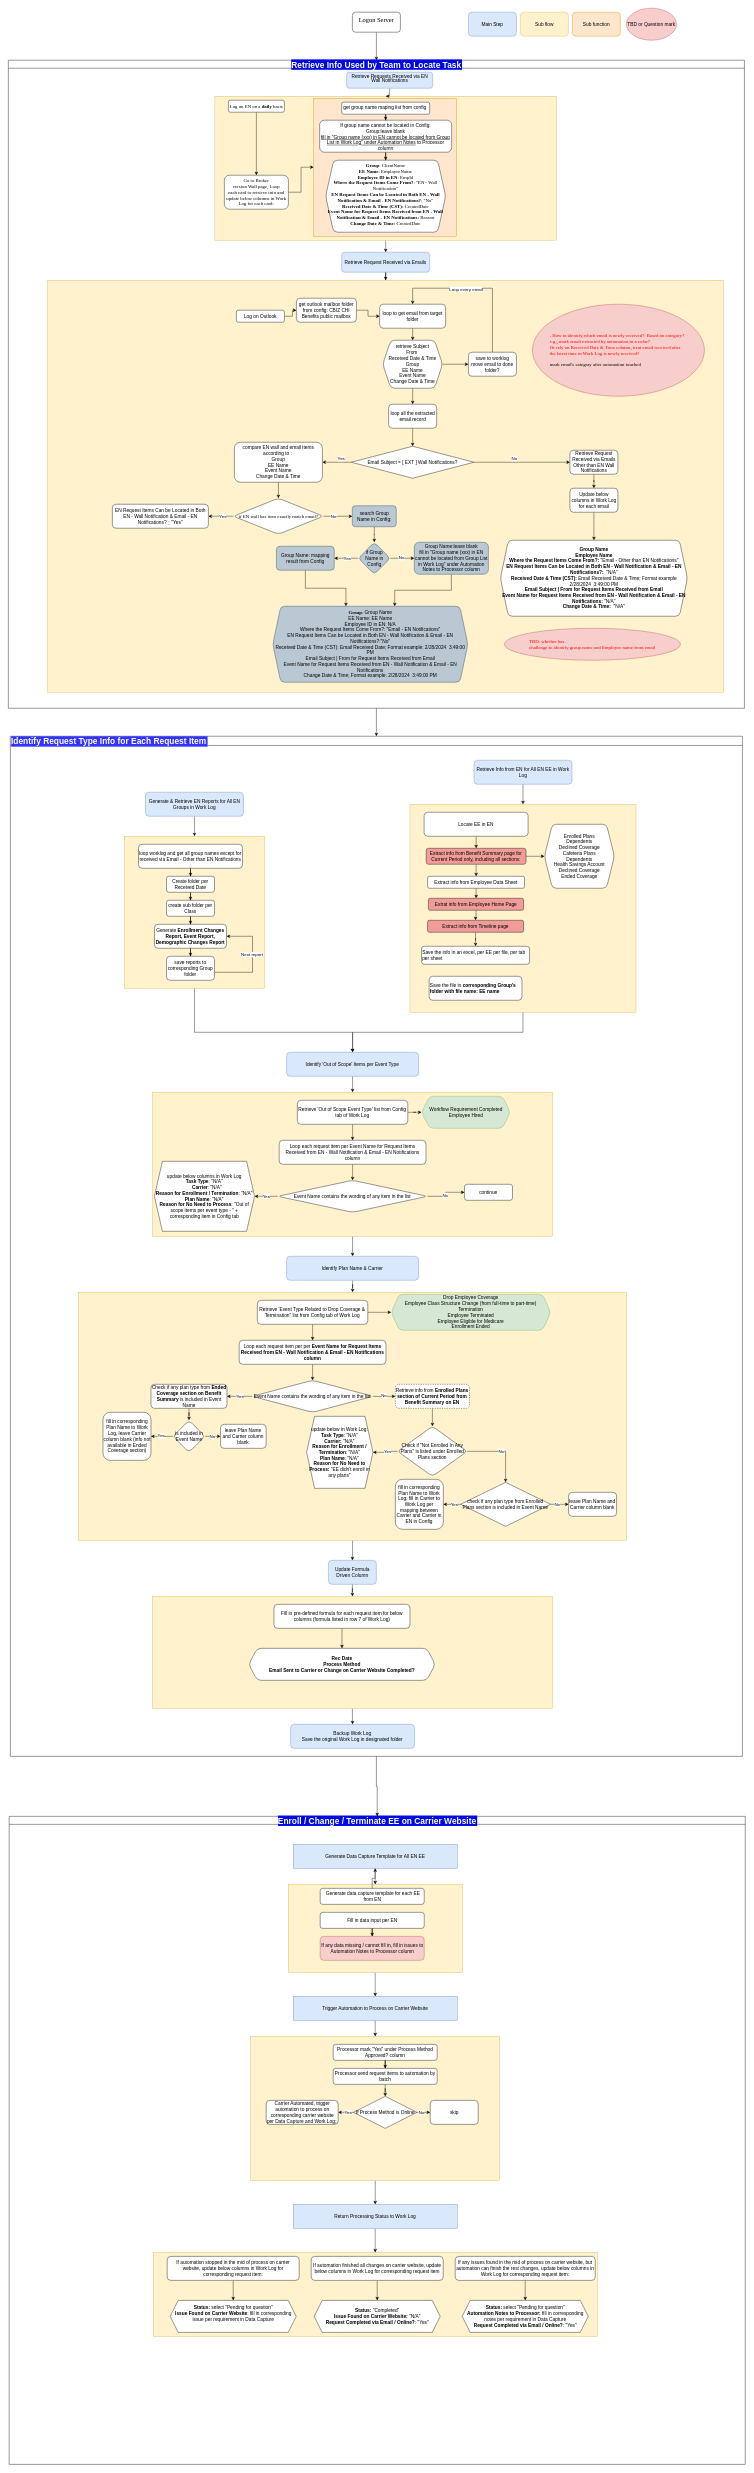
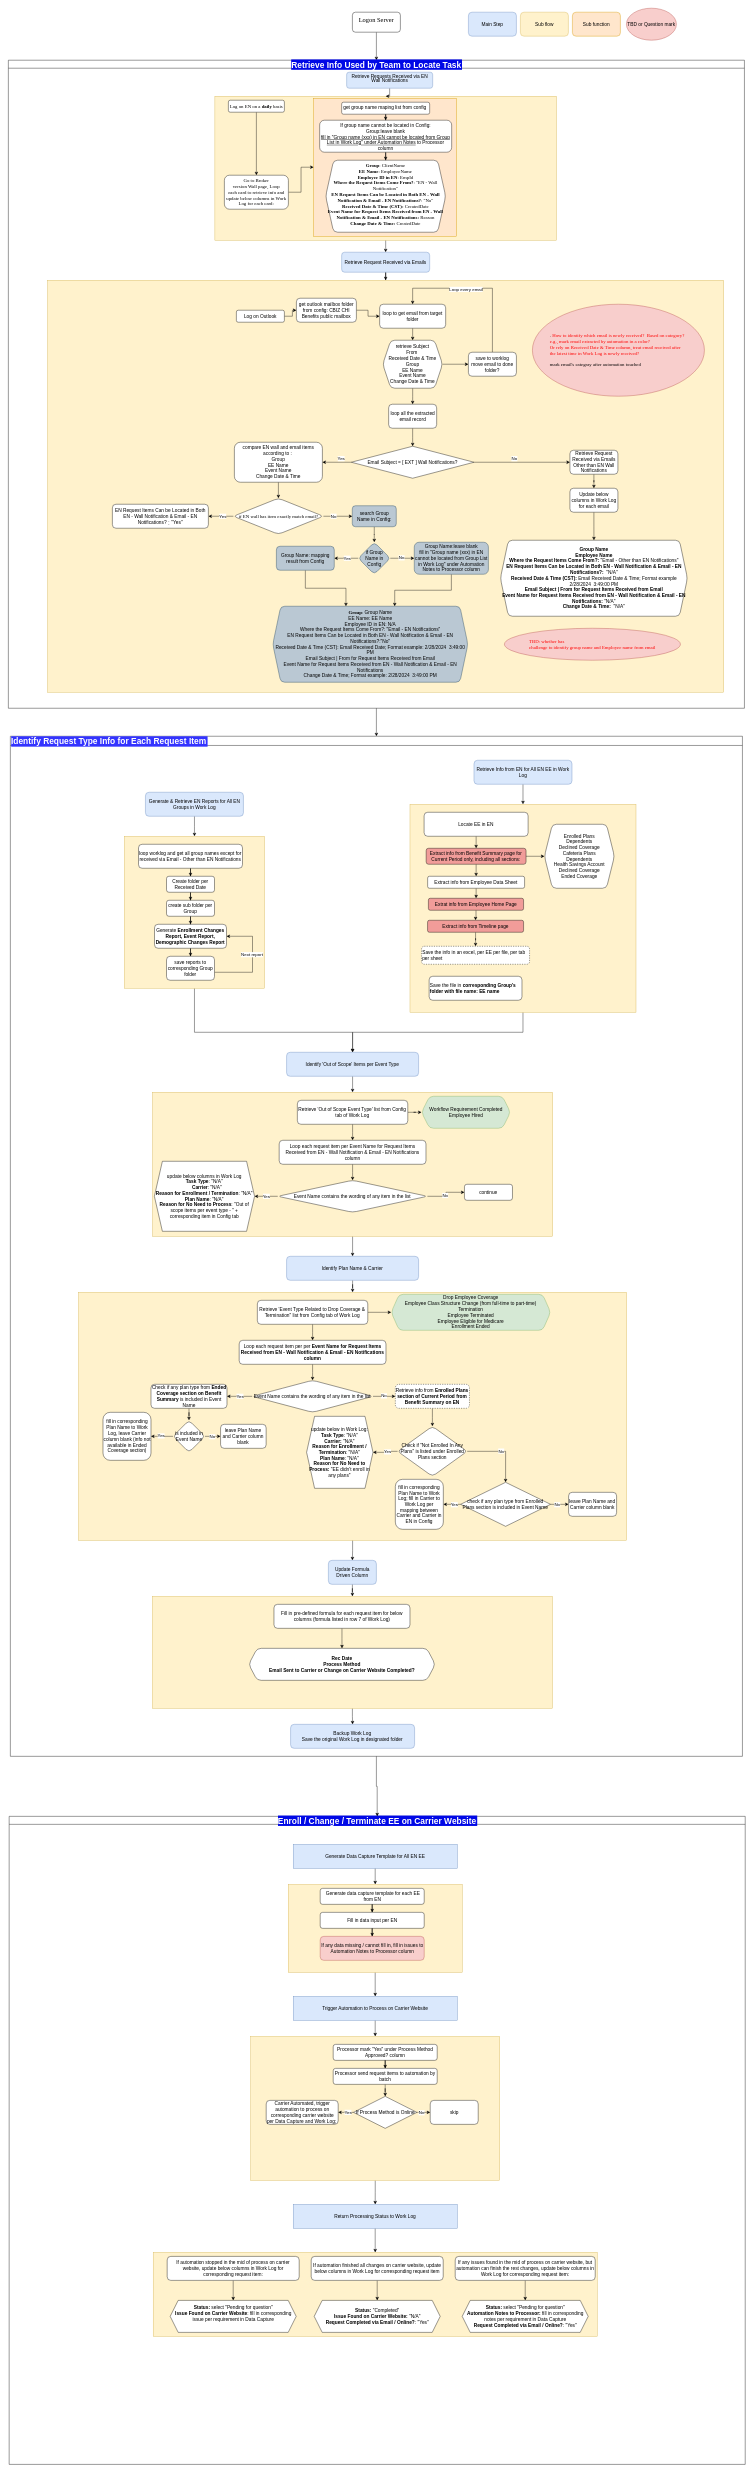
node "create sub folder per Class": label "create sub folder per Class" -> "create sub folder per Group"
node "Save the info in an excel, per EE per file, per tab per sheet": style solid -> dashed
edge "Generate data capture template for each EE from EN" -> "Generate Data Capture Template for All EN EE": now "Generate data capture template for each EE from EN" -> "Fill in data input per EN"
